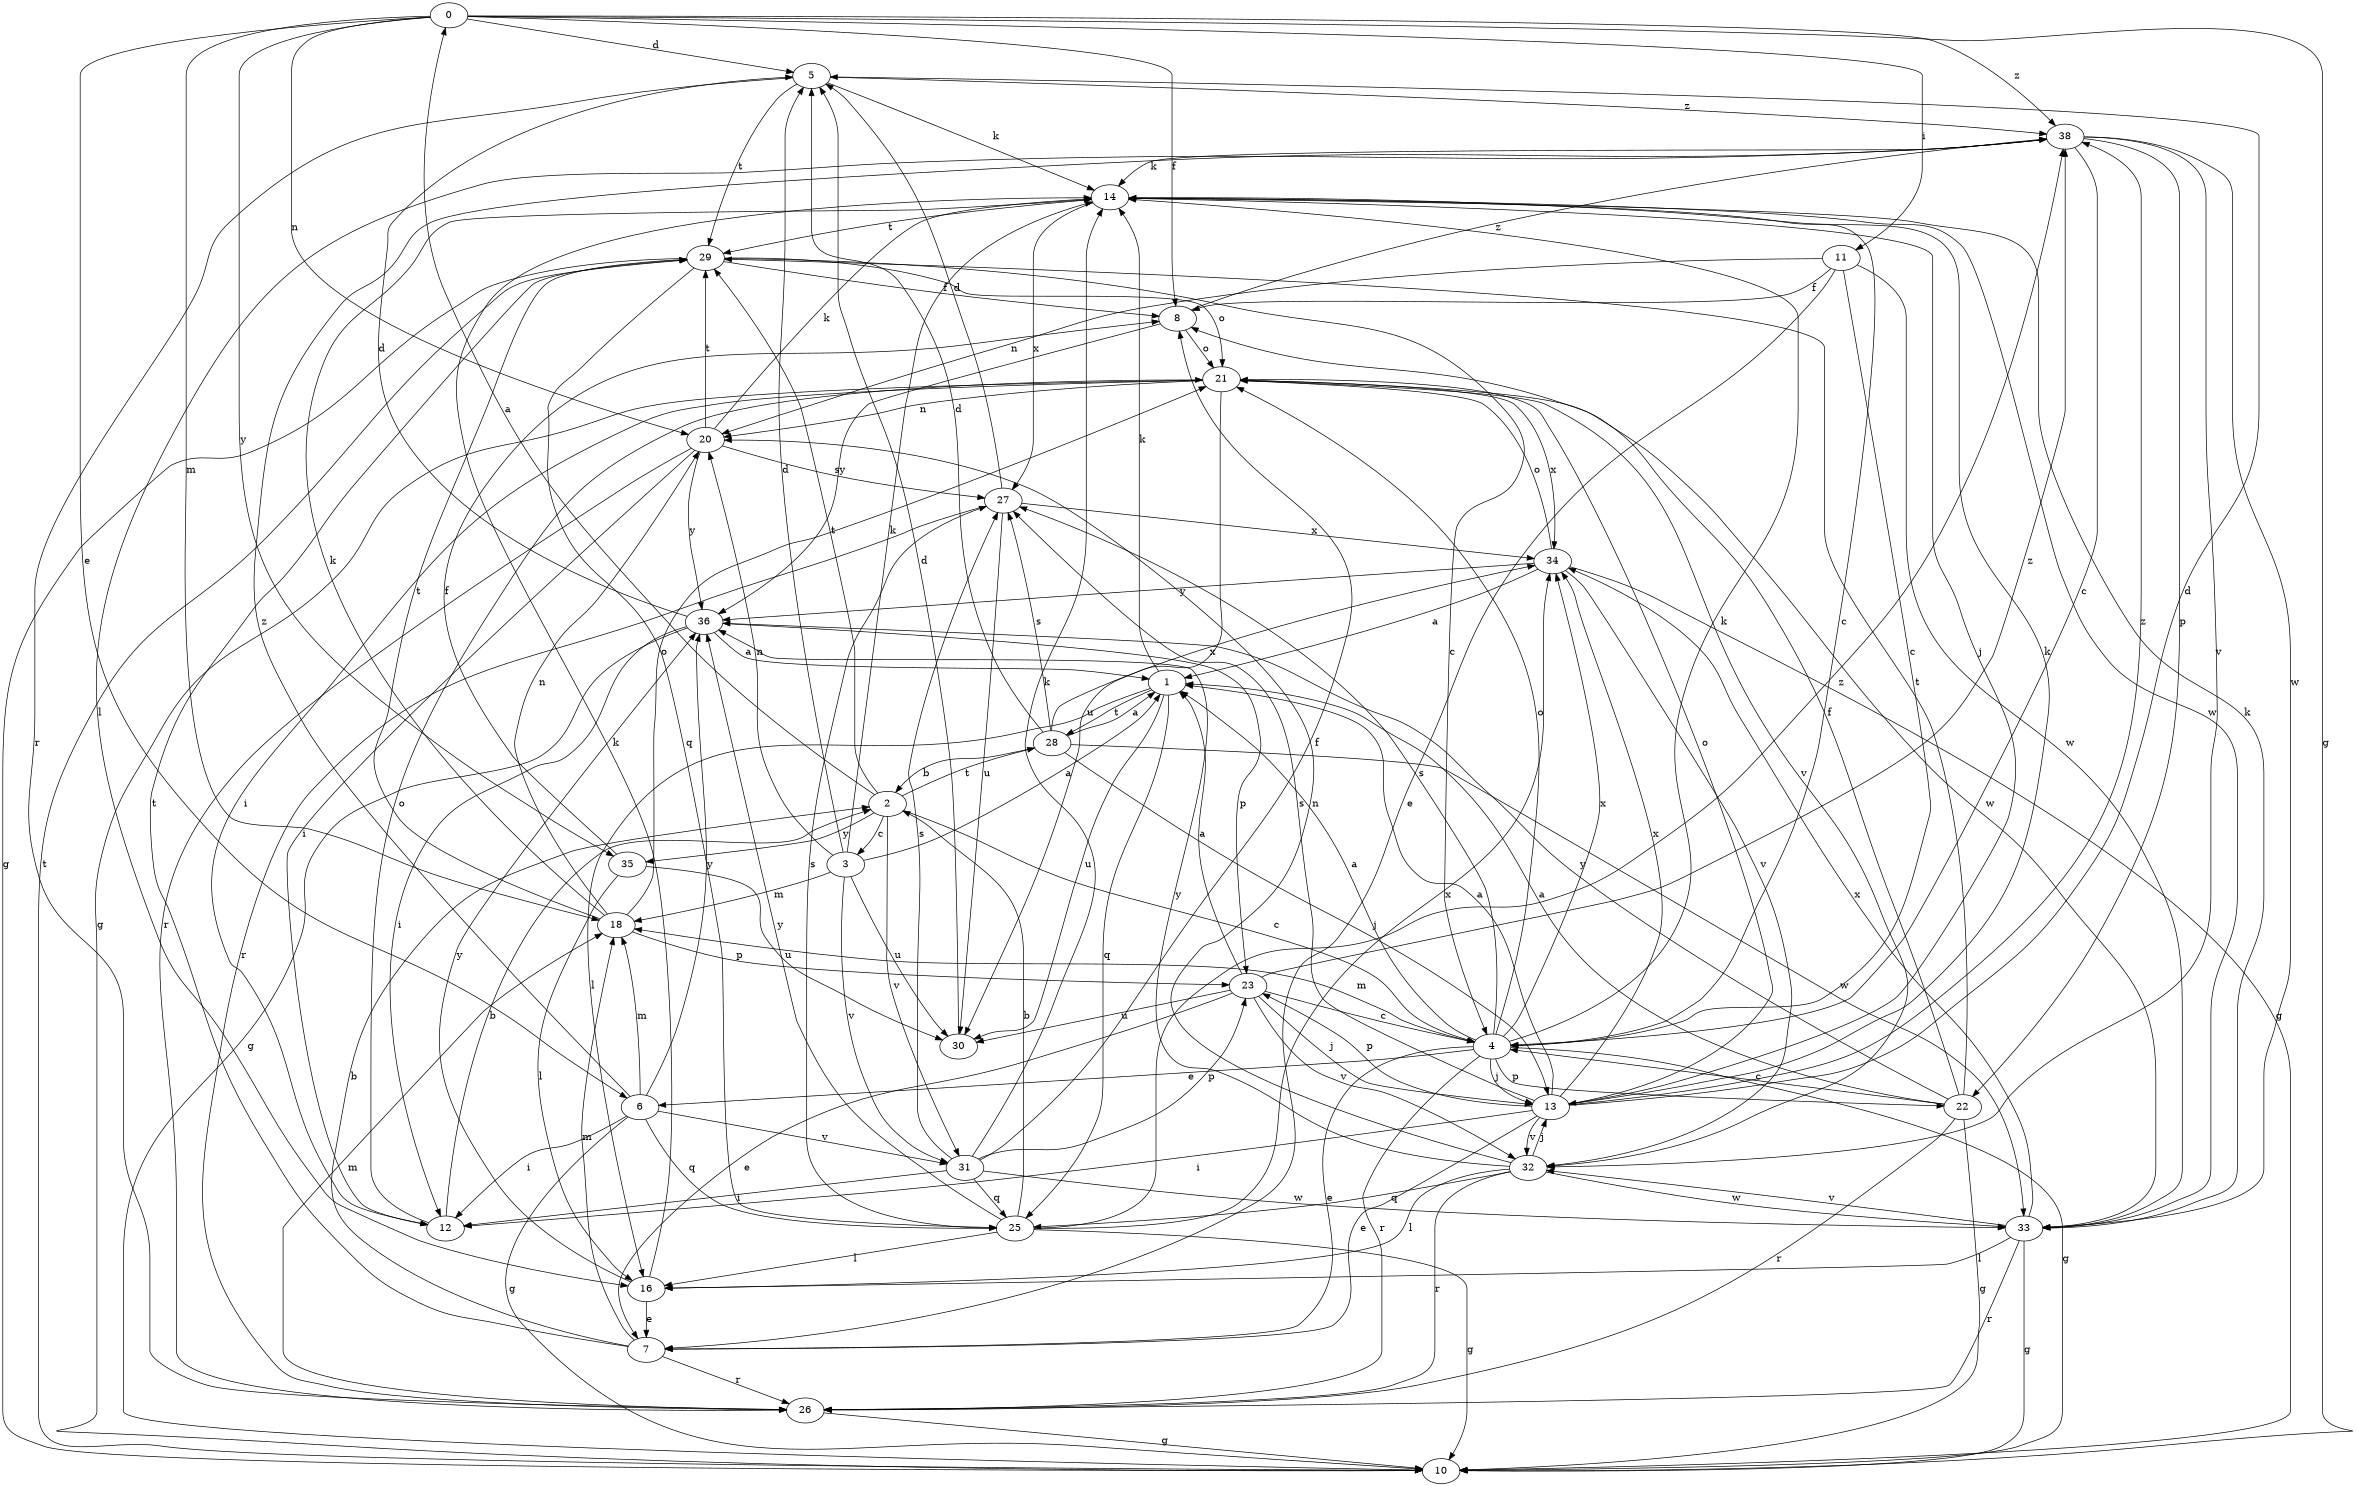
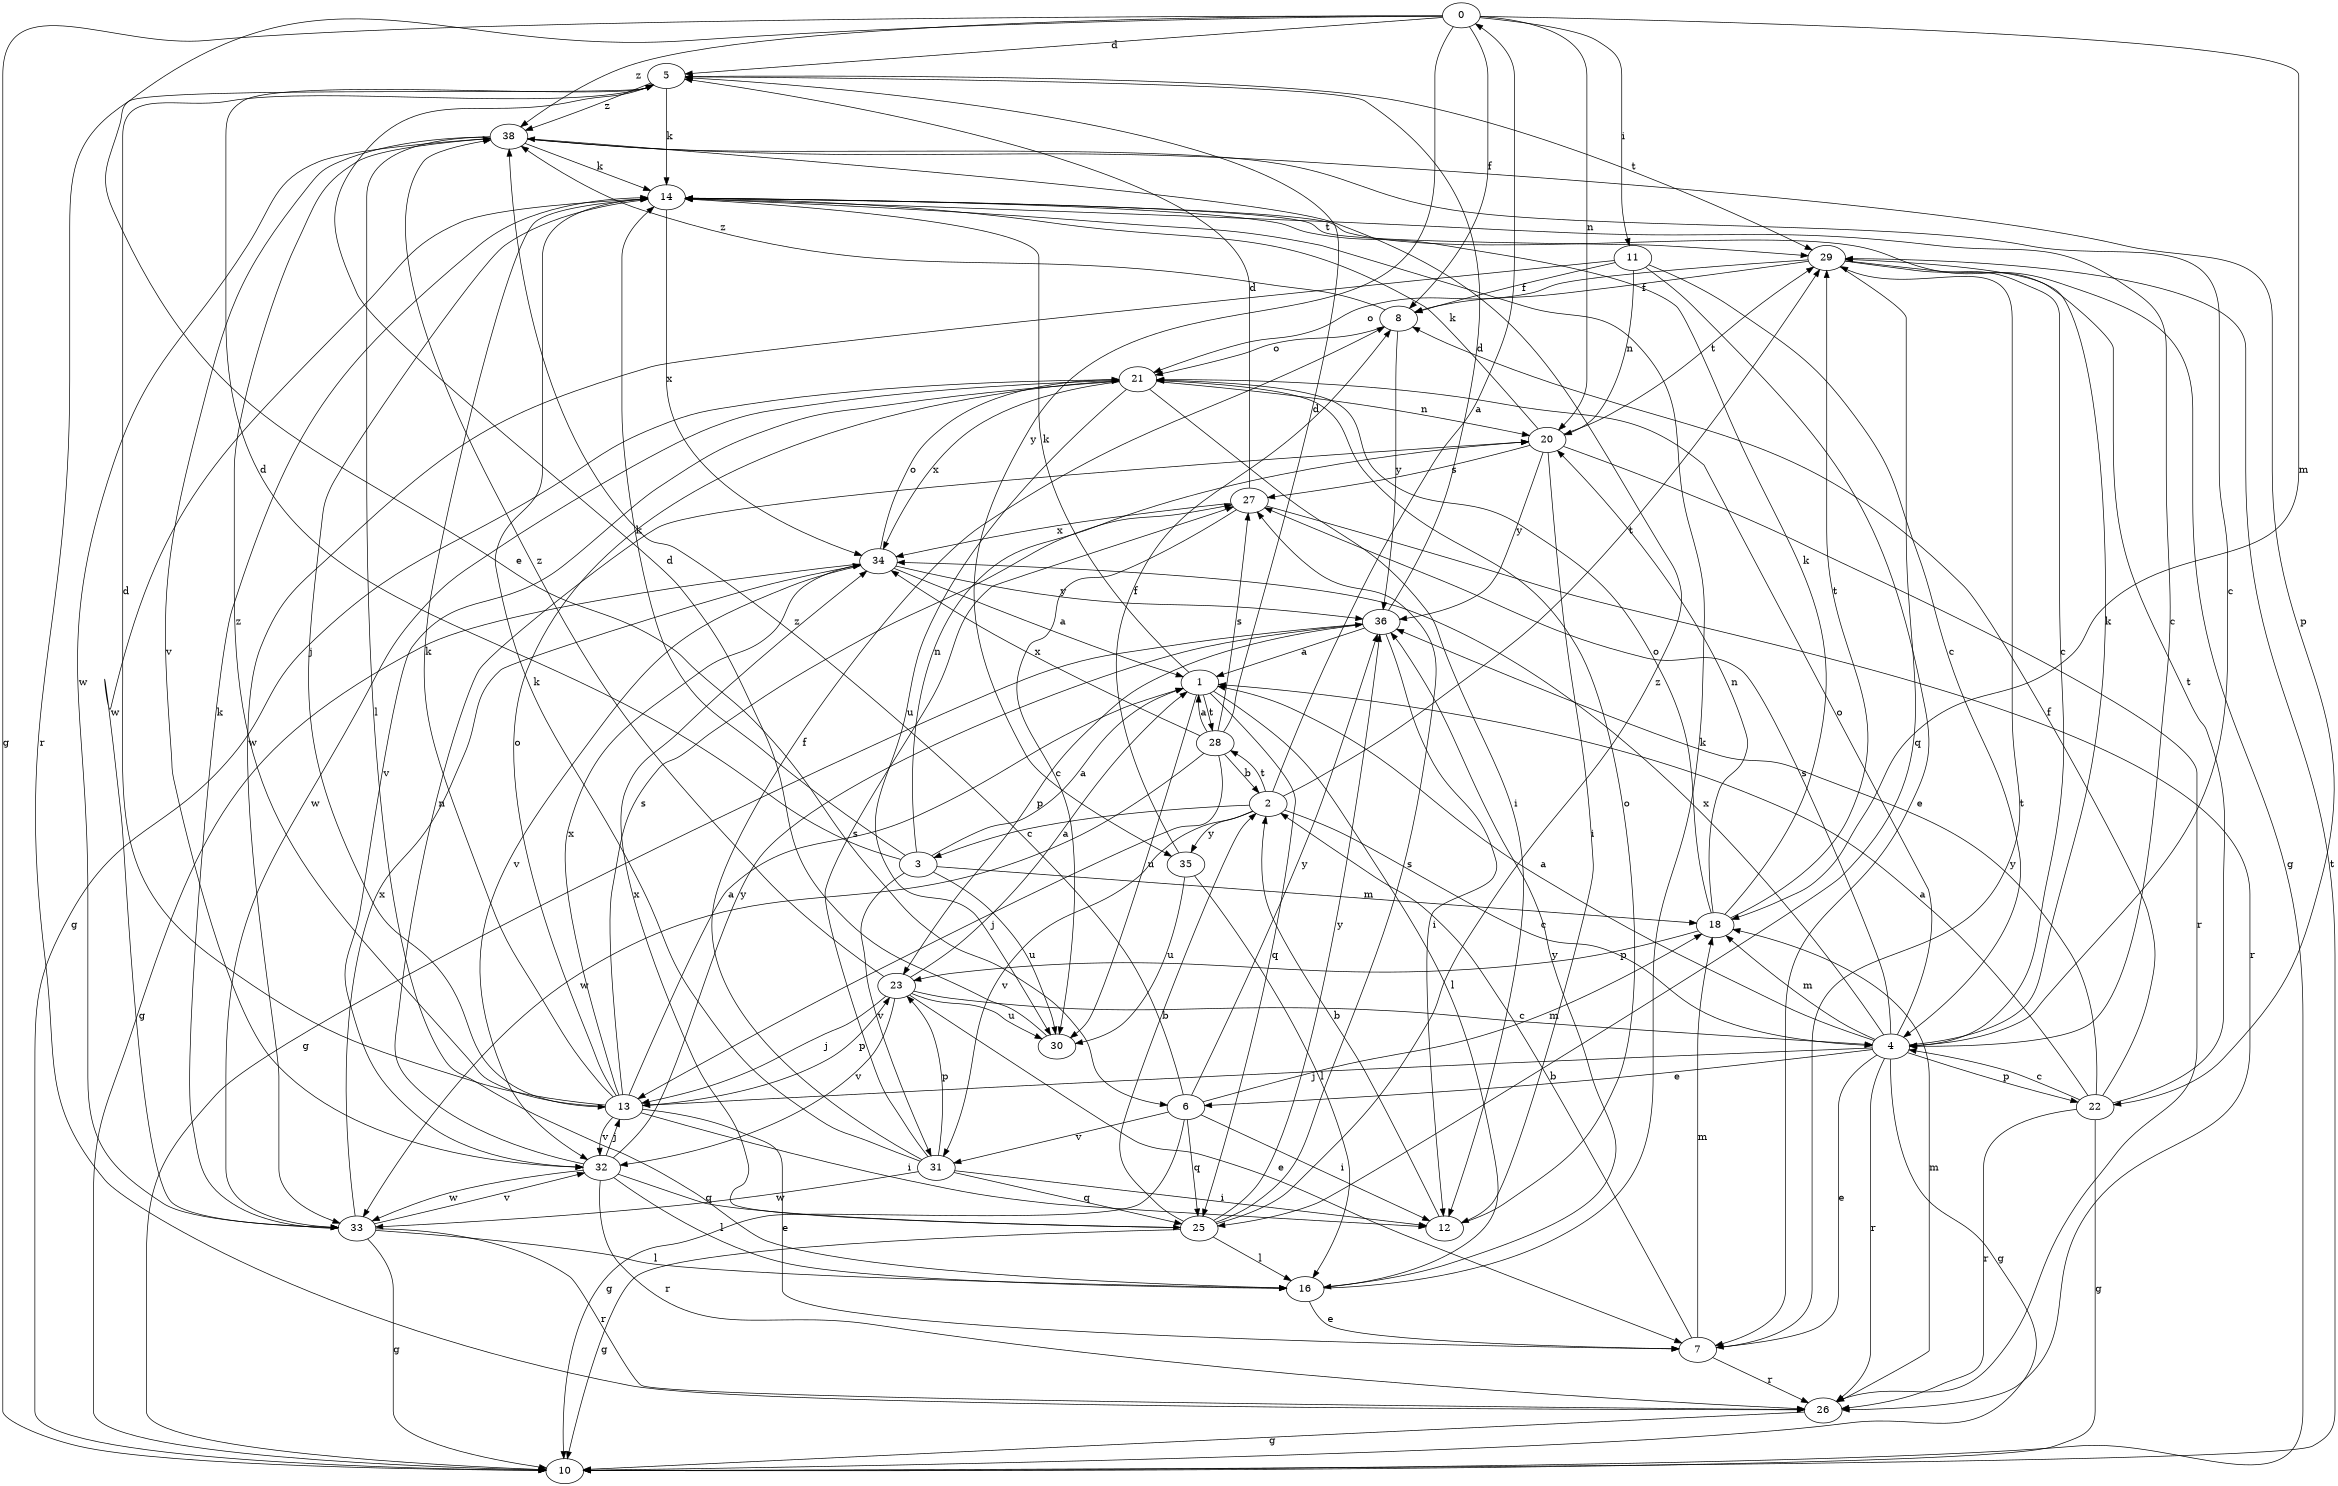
edge "14" -> "27": now "14" -> "34"
edge "27" -> "30": label "u" -> "c"
